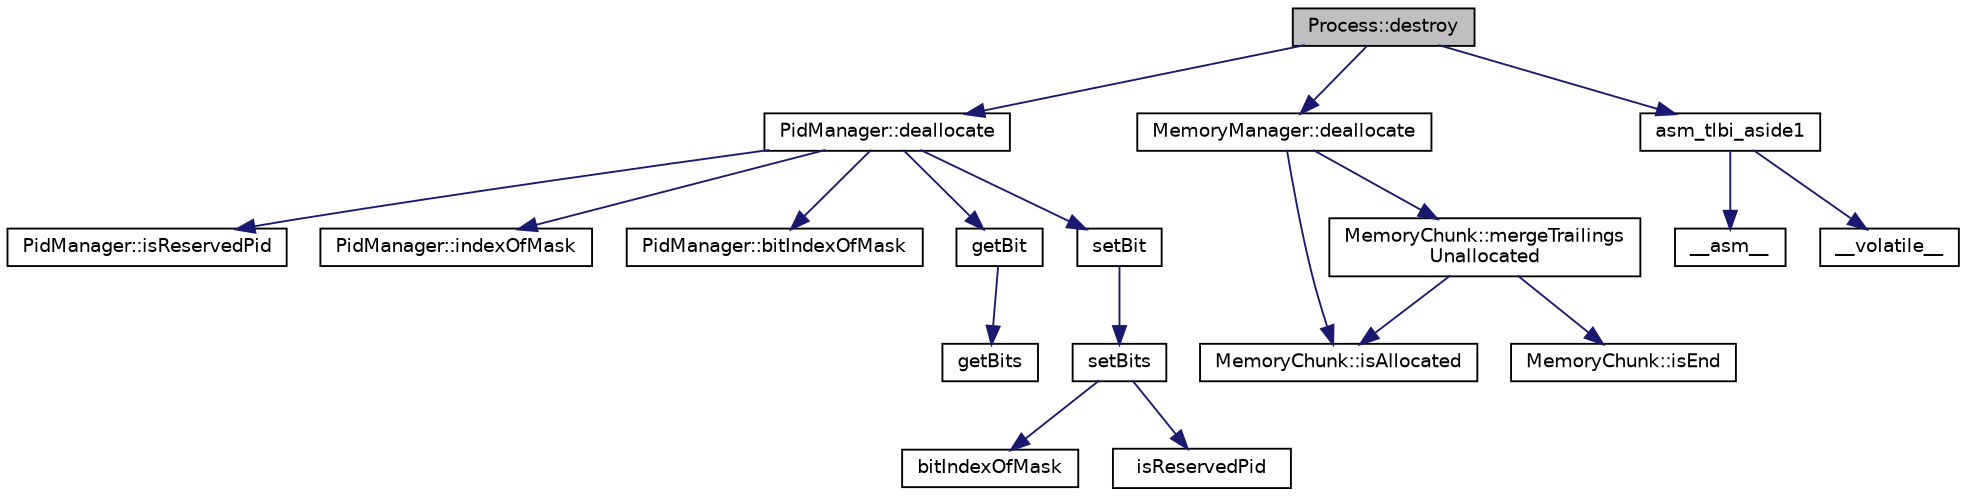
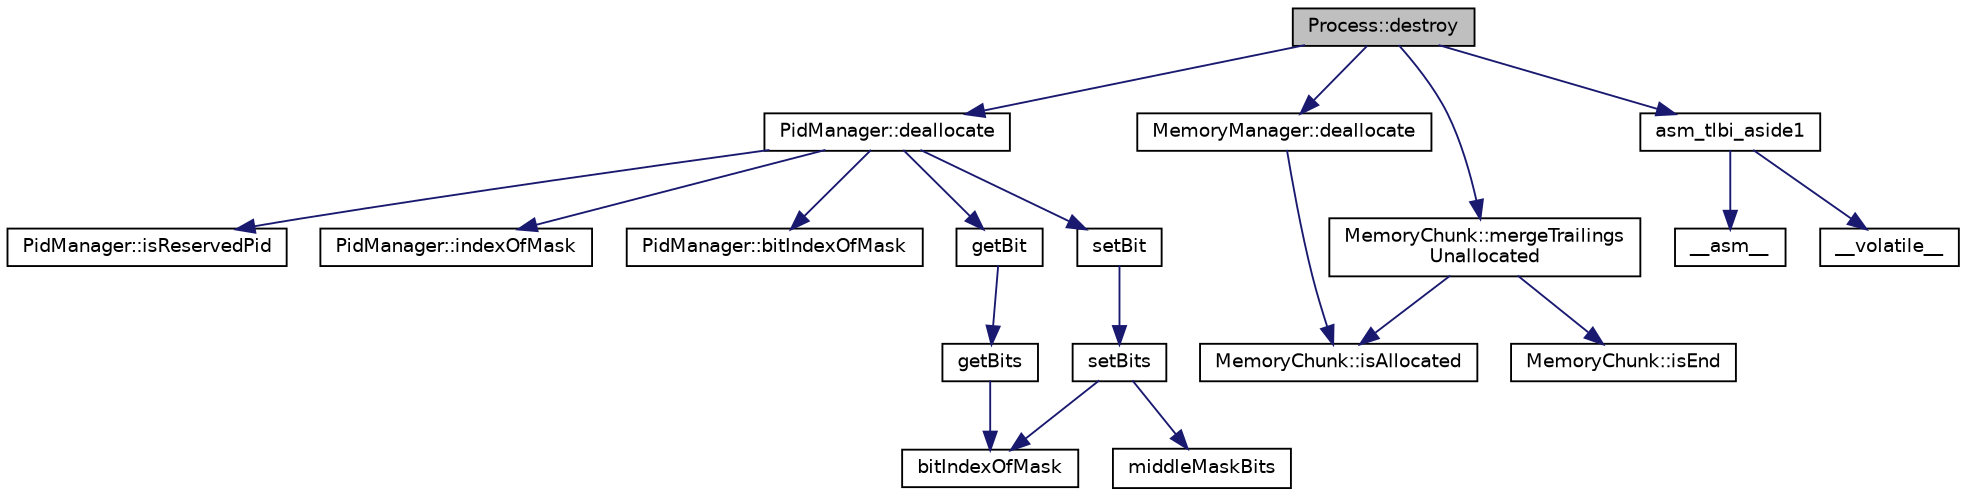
edge "MemoryManager::deallocate" -> "MemoryChunk::mergeTrailings Unallocated": now "Process::destroy" -> "MemoryChunk::mergeTrailings Unallocated"
edge "getBits" -> "bitIndexOfMask": added
node "isReservedPid": label "isReservedPid" -> "middleMaskBits"
